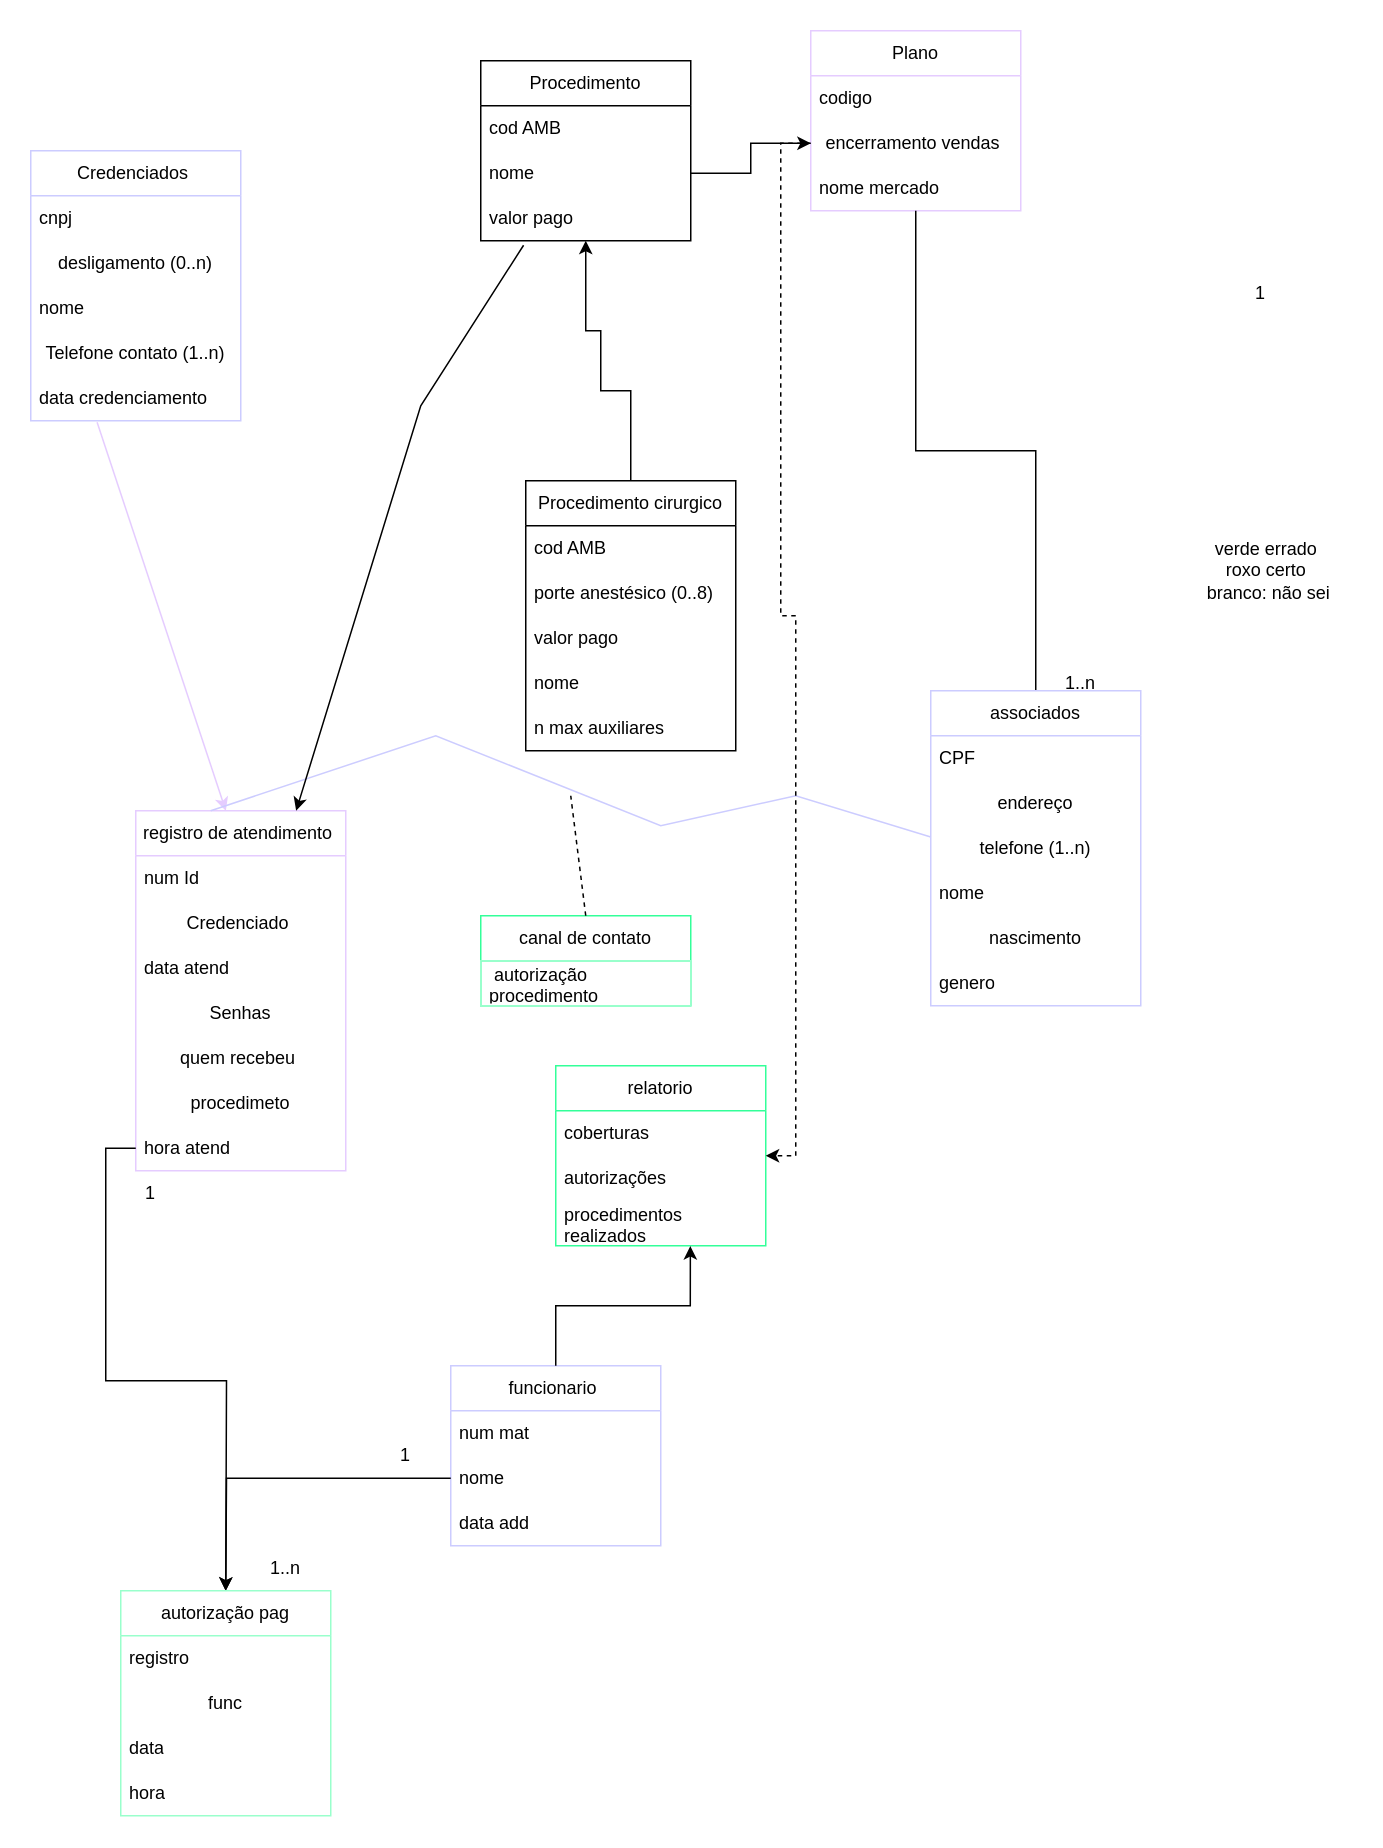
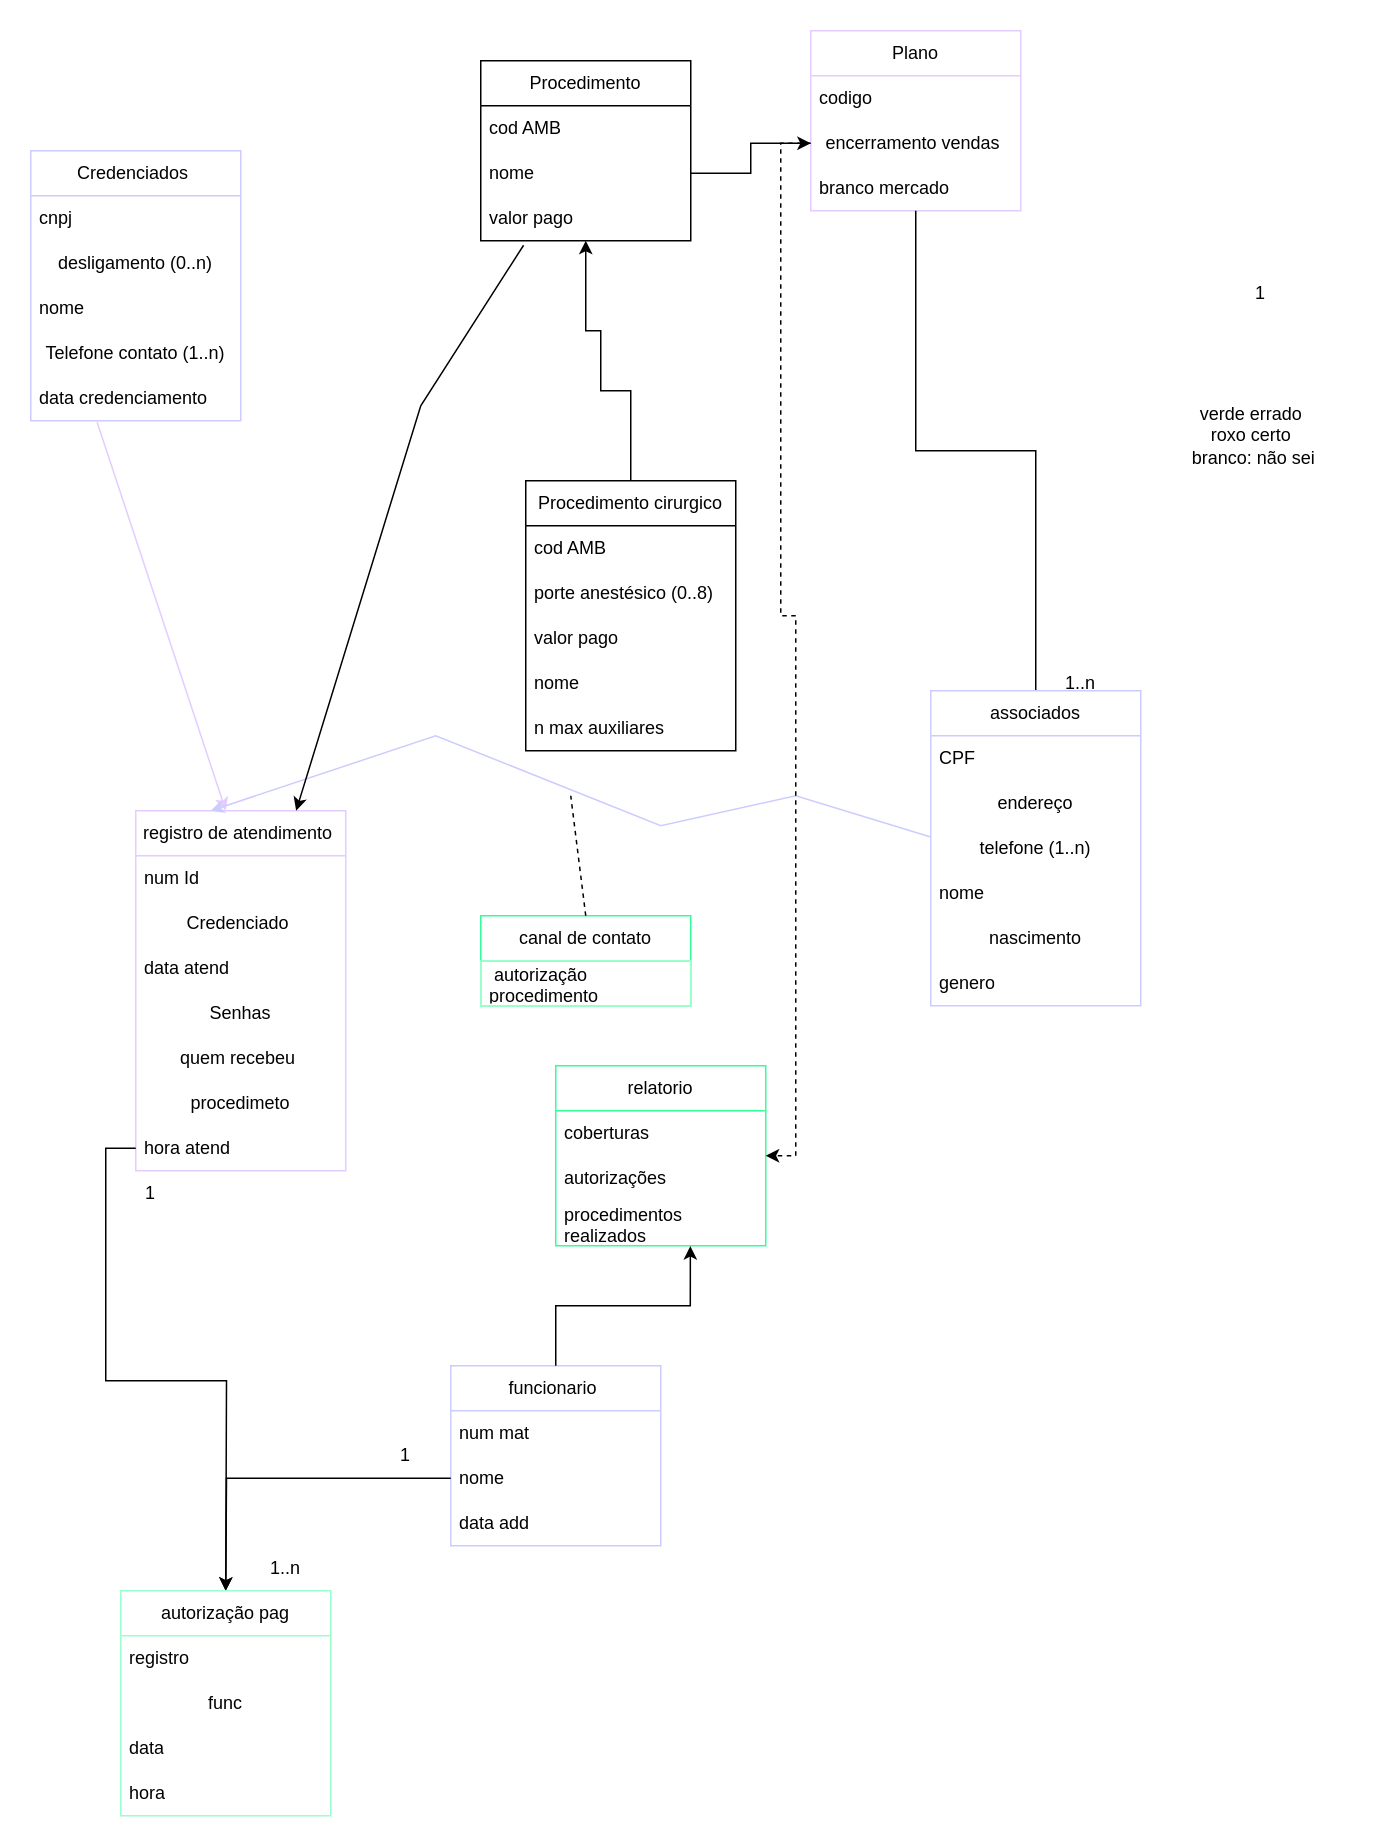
node "nome mercado": label "nome mercado" -> "branco mercado"
node "verde errado roxo certo branco: não sei": moved (1268, 571) -> (1253, 436)
edge "telefone (1..n)" -- "registro de atendimento": arrowhead none -> classic
